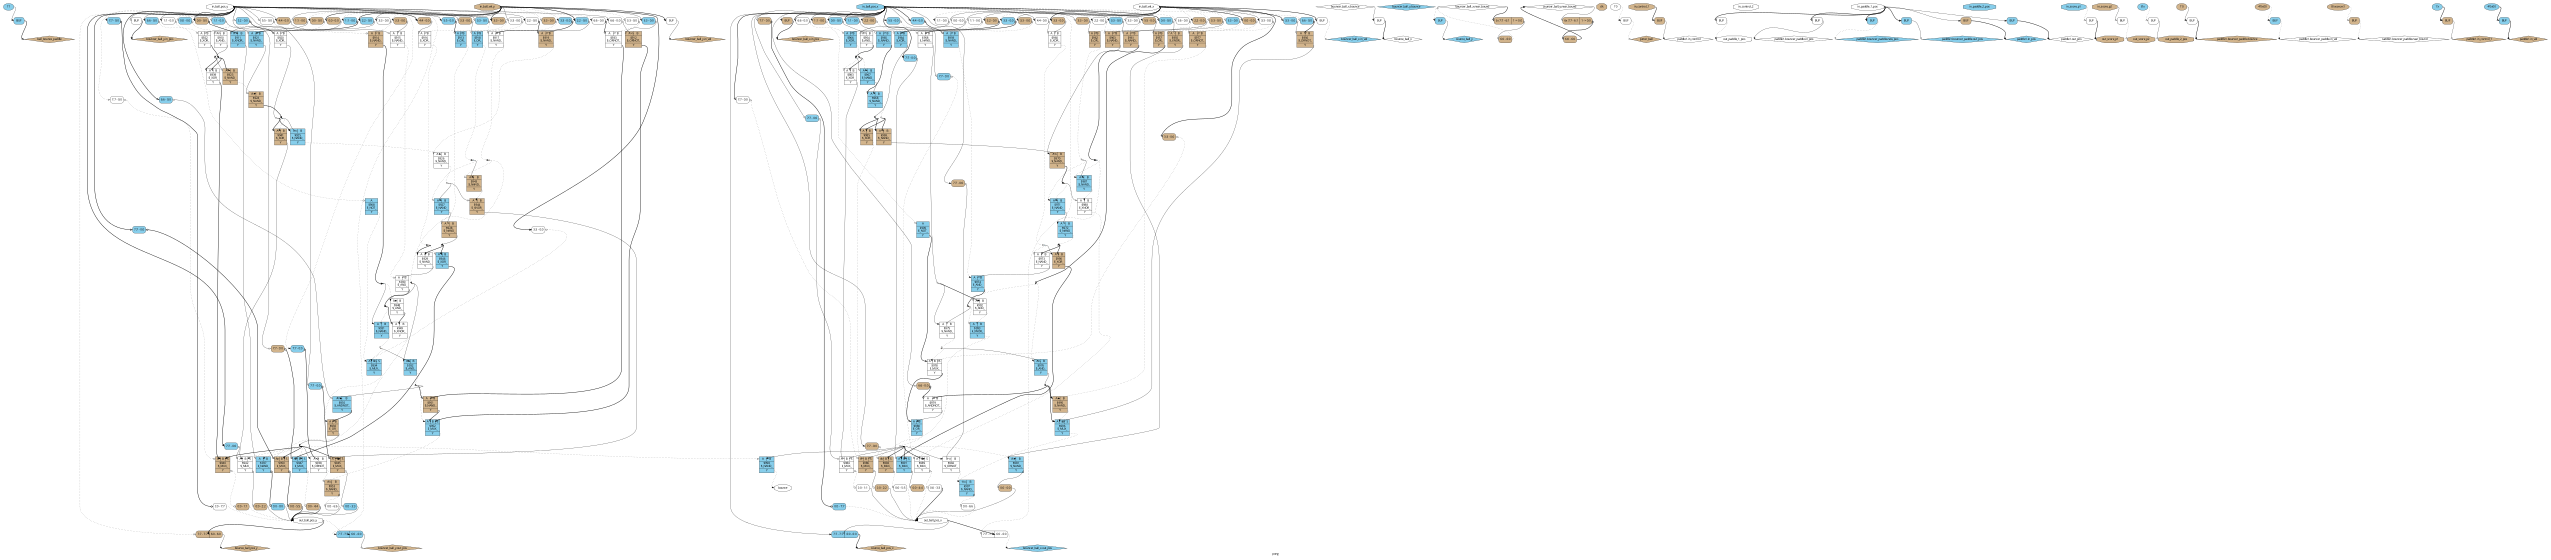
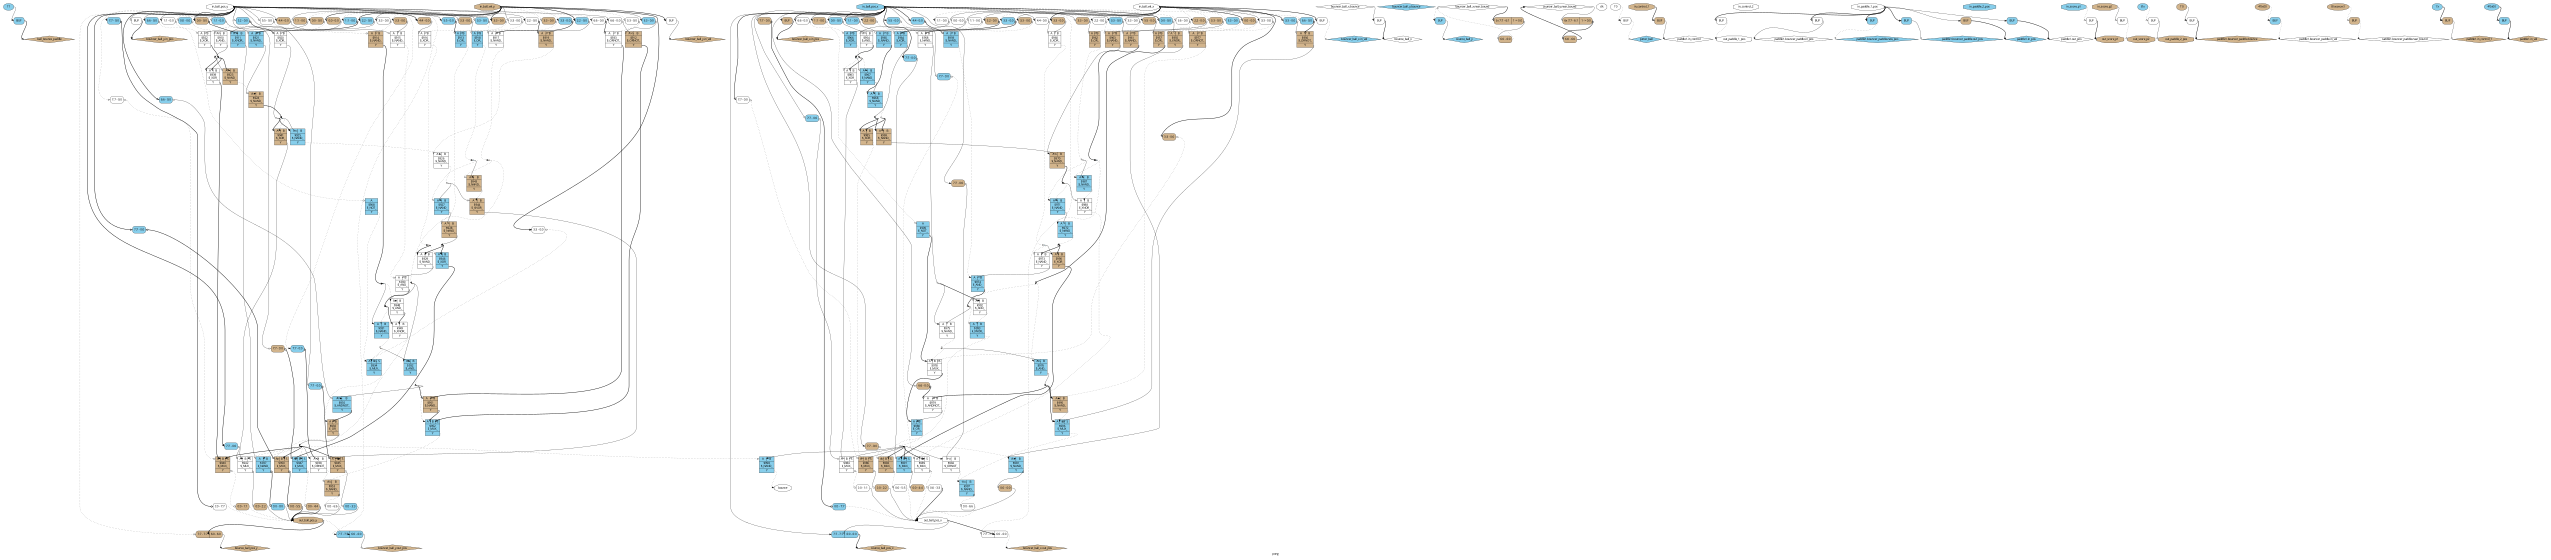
node "clk": fillcolor tan -> white
node "gutter_ball": fillcolor tan -> skyblue
node "out_ball_pos_y": fillcolor white -> tan
node "bouncer_ball_x.out_pos": fillcolor skyblue -> tan
